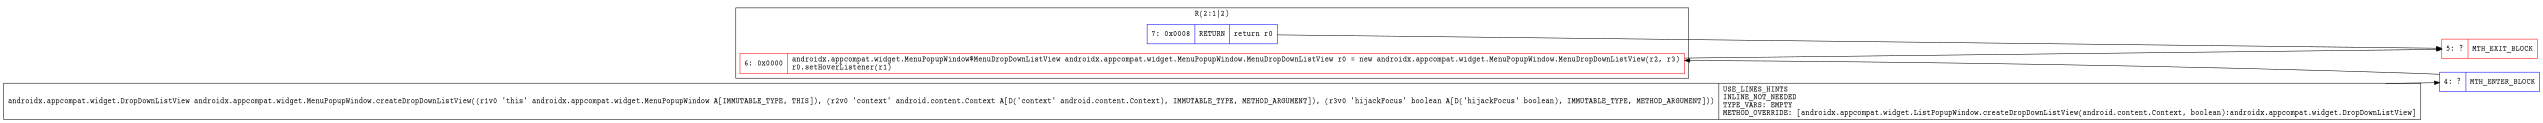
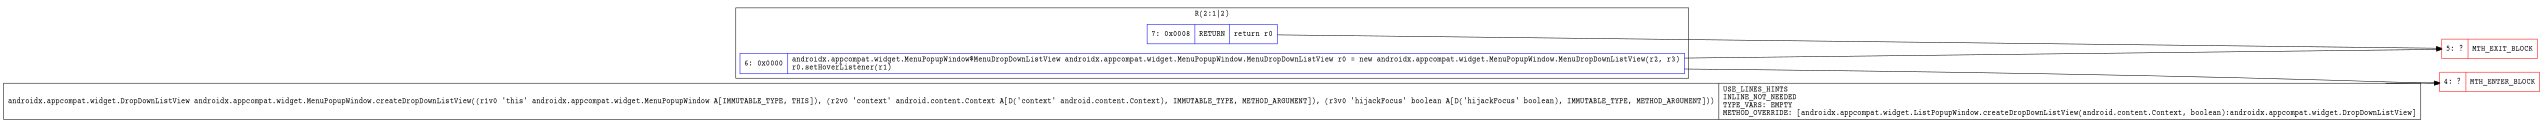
node "6: 0x0000": color red -> blue
edge "4: ?" -> "6: 0x0000": reversed
node "4: ?": color blue -> red
